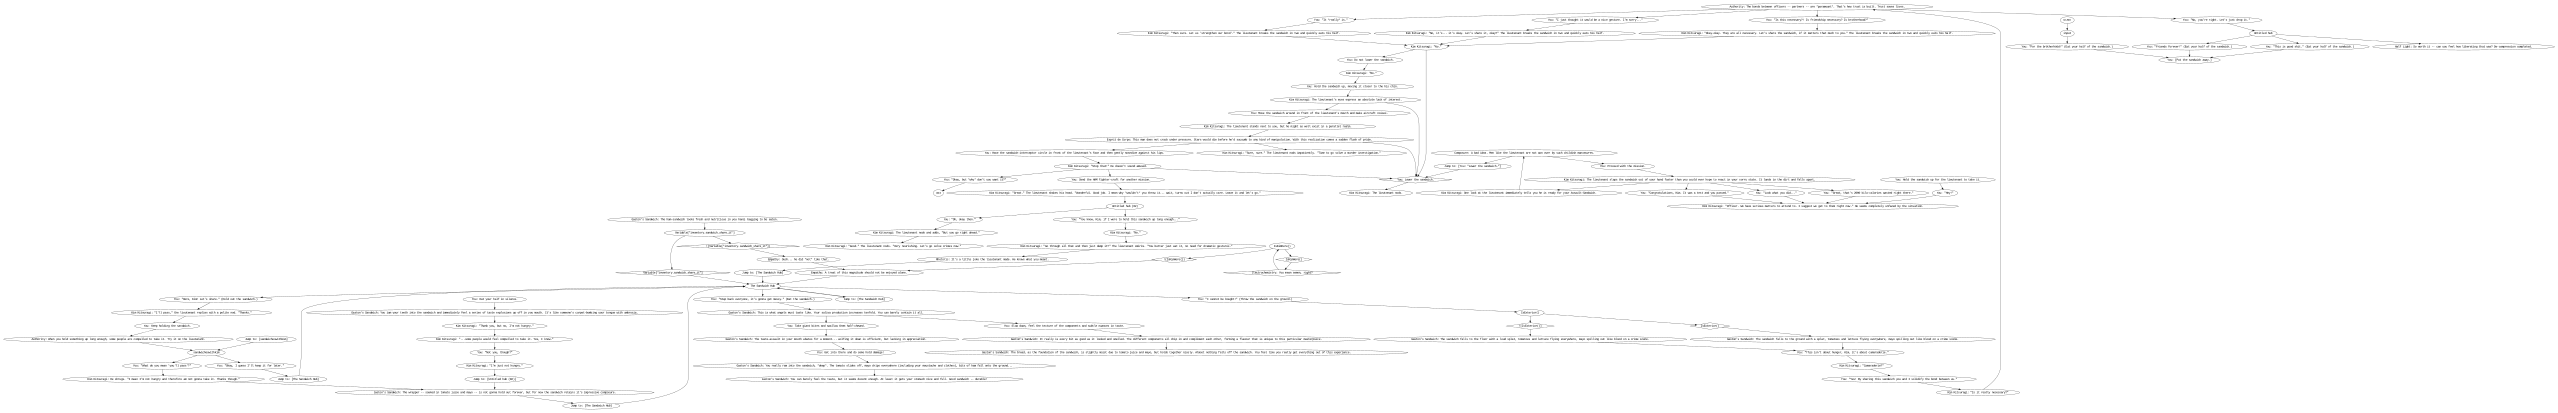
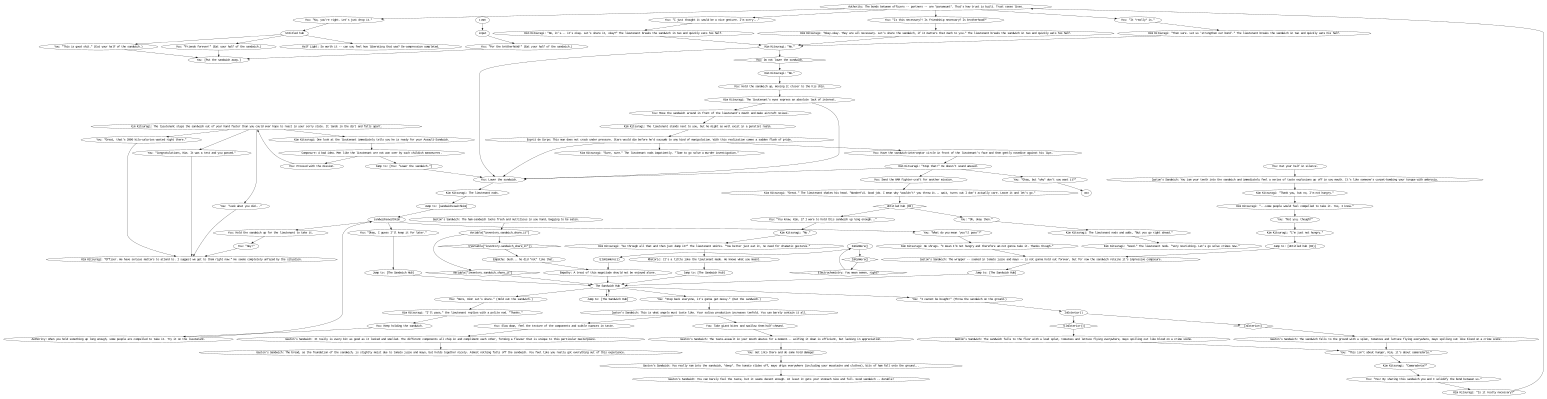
node "You: Do not lower the sandwich.": shape ellipse -> diamond
node "You: Lower the sandwich.": shape diamond -> ellipse
edge "Kim Kitsuragi: The lieutenant nods." -> "Jump to: [sandwicheswithkim]": added
node "Untitled hub (02)": shape ellipse -> diamond
edge "sandwicheswithkim" -> "You: Hold the sandwich up for the lieutenant to take it.": added
node "!(IsKimHere())": shape diamond -> ellipse
